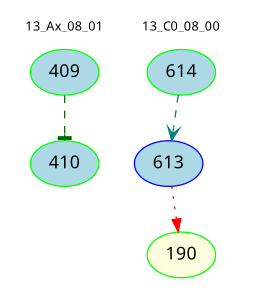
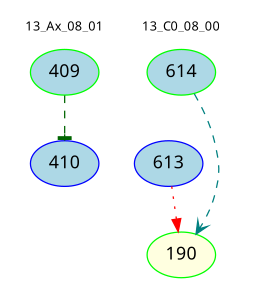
edge "614" -> "613": now "614" -> "190"
node "410": color green -> blue
